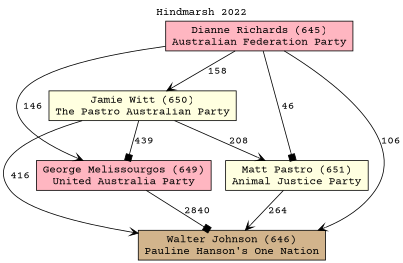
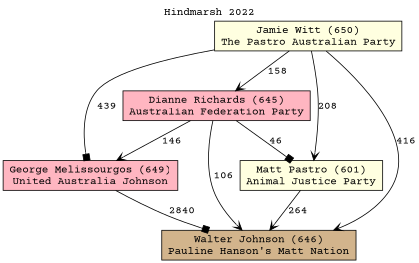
edge "Dianne Richards (645) Australian Federation Party" -> "Jamie Witt (650) The Pastro Australian Party": reversed
node "George Melissourgos (649) United Australia Party": label "George Melissourgos (649) United Australia Party" -> "George Melissourgos (649) United Australia Johnson"
node "Matt Pastro (651) Animal Justice Party": label "Matt Pastro (651) Animal Justice Party" -> "Matt Pastro (601) Animal Justice Party"
node "Walter Johnson (646) Pauline Hanson's One Nation": label "Walter Johnson (646) Pauline Hanson's One Nation" -> "Walter Johnson (646) Pauline Hanson's Matt Nation"
